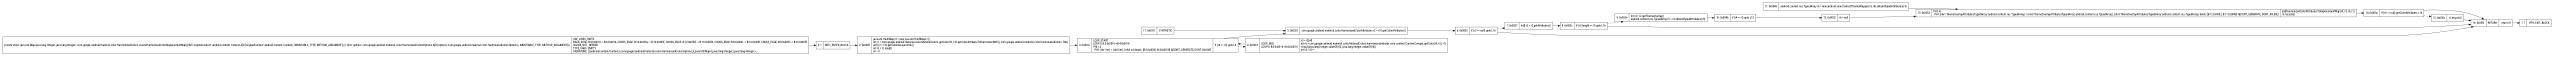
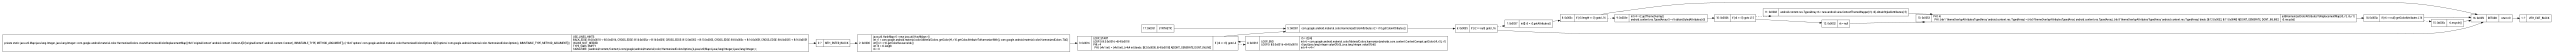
edge "10: 0x0046" -> "11: 0x0048": added
